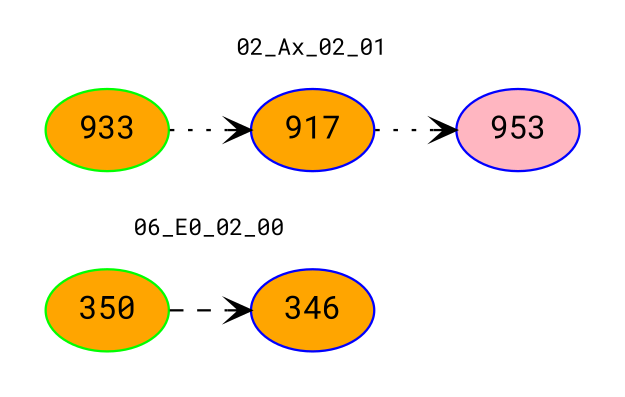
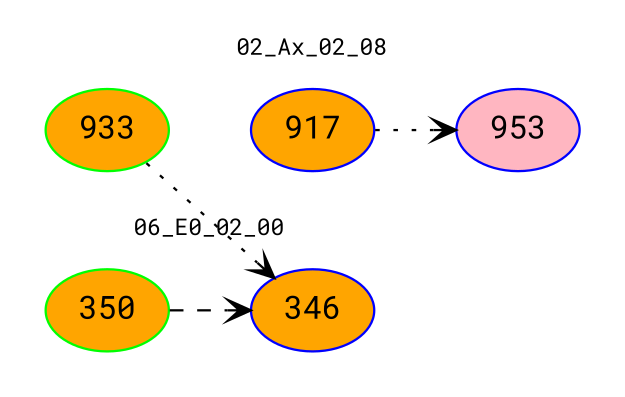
cluster "02_Ax_02_01": label "02_Ax_02_01" -> "02_Ax_02_08"
edge "933" -> "917": now "933" -> "346"
